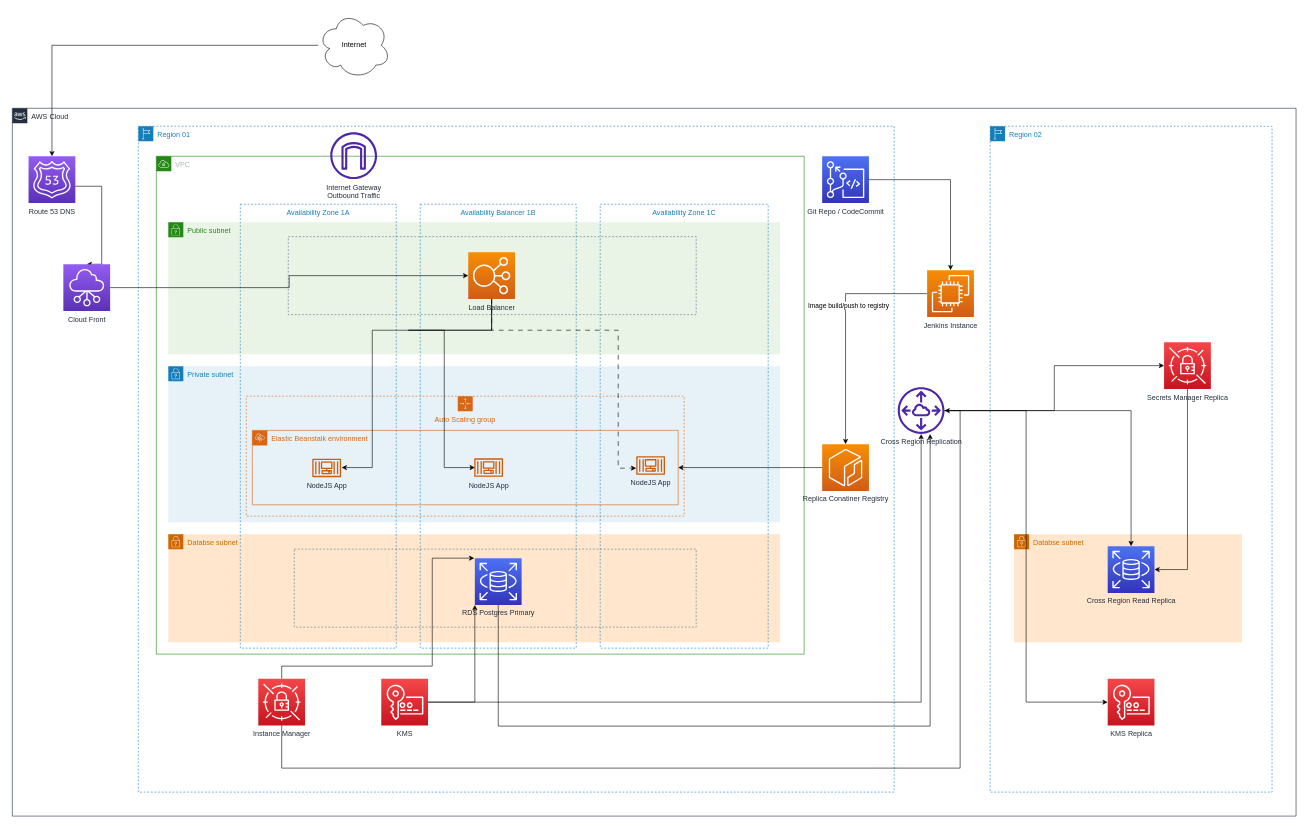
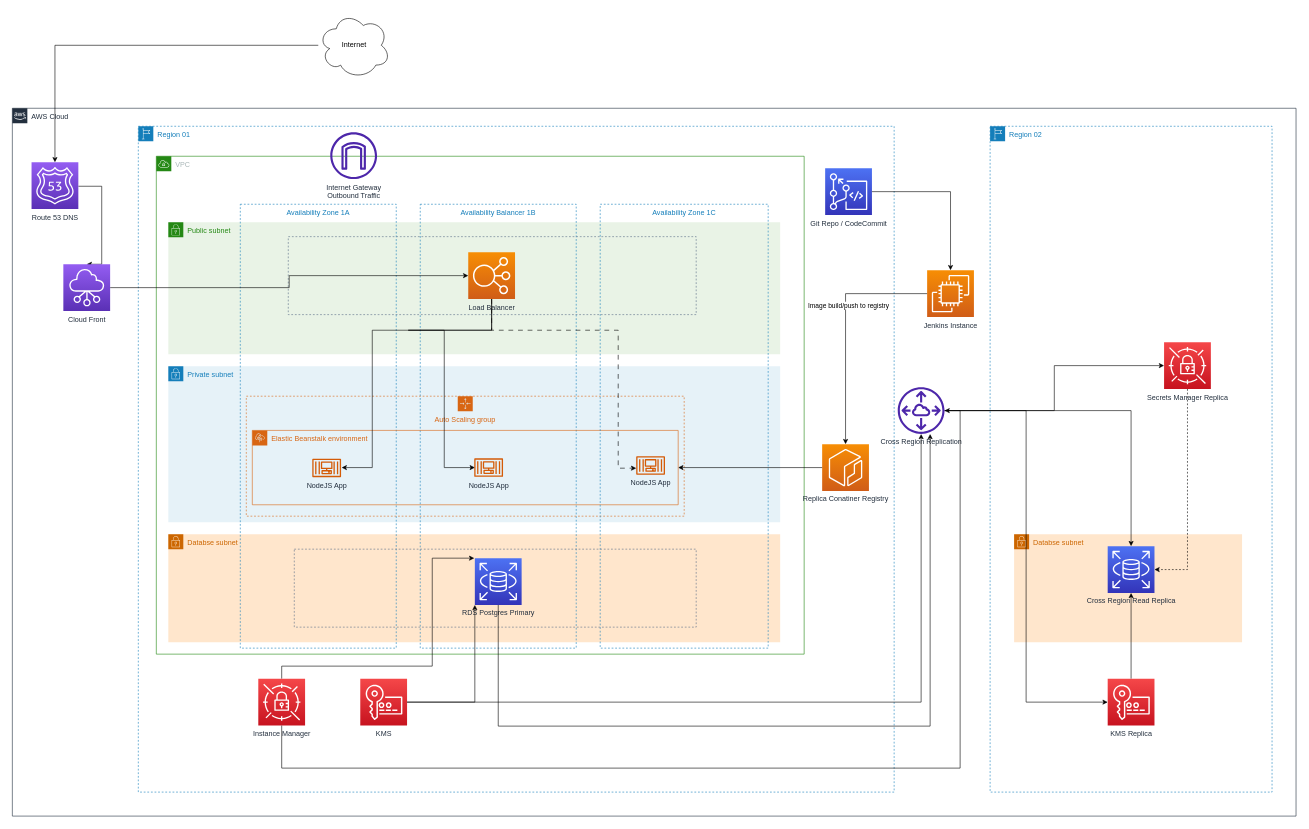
node "Route 53 DNS": moved (52, 180) -> (55, 186)
node "Git Repo / CodeCommit": moved (846, 180) -> (849, 192)
edge "Secrets Manager Replica" -> "Cross Region Read Replica": style solid -> dashed
edge "KMS Replica" -> "Cross Region Read Replica": added
node "KMS": moved (405, 702) -> (384, 702)
